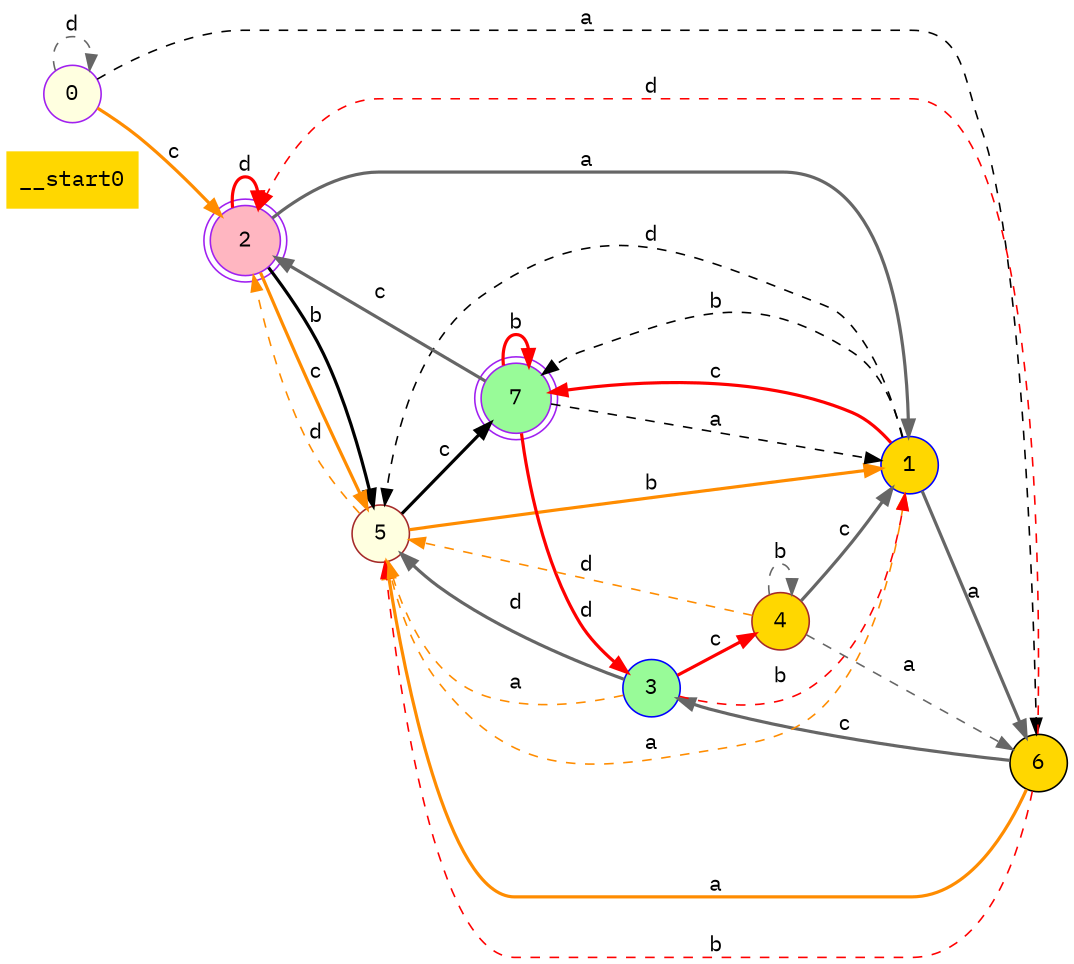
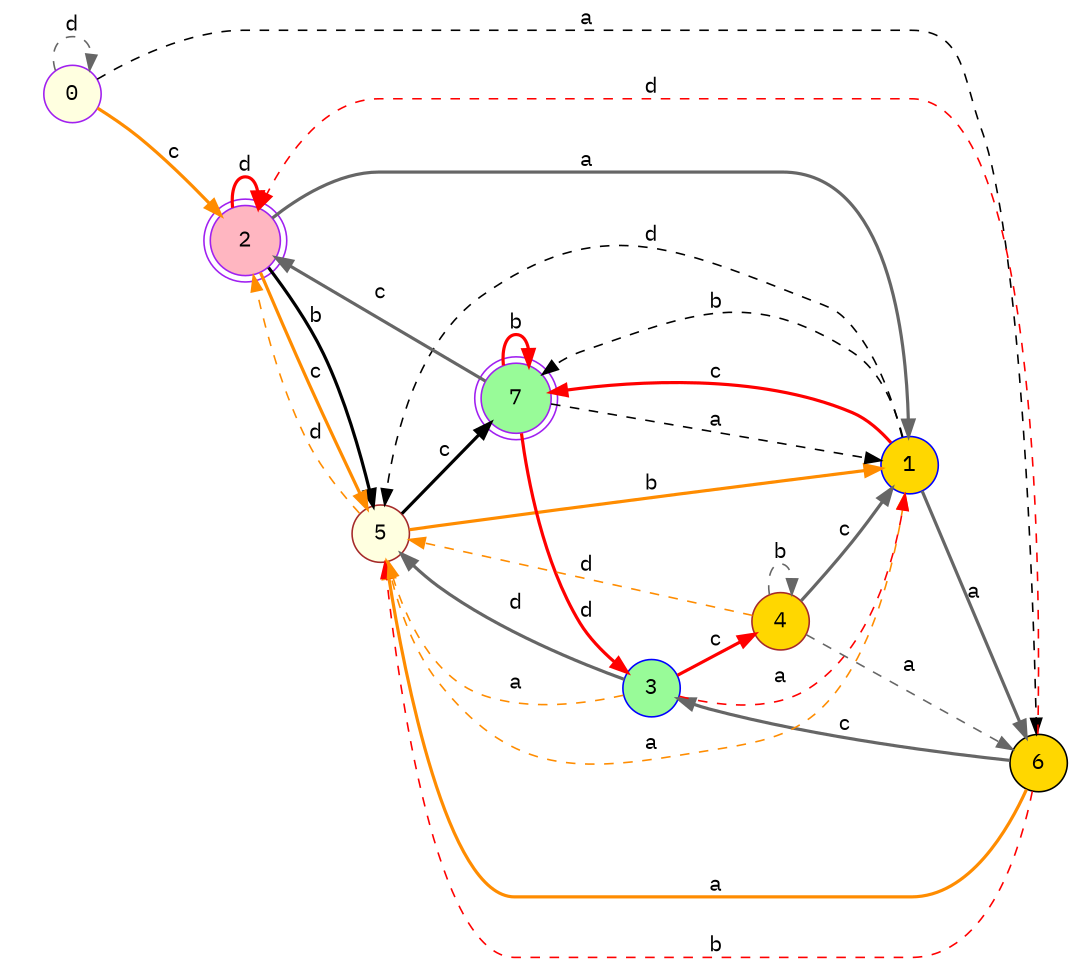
node "__start0": removed
edge "3" -> "1": label "b" -> "a"
